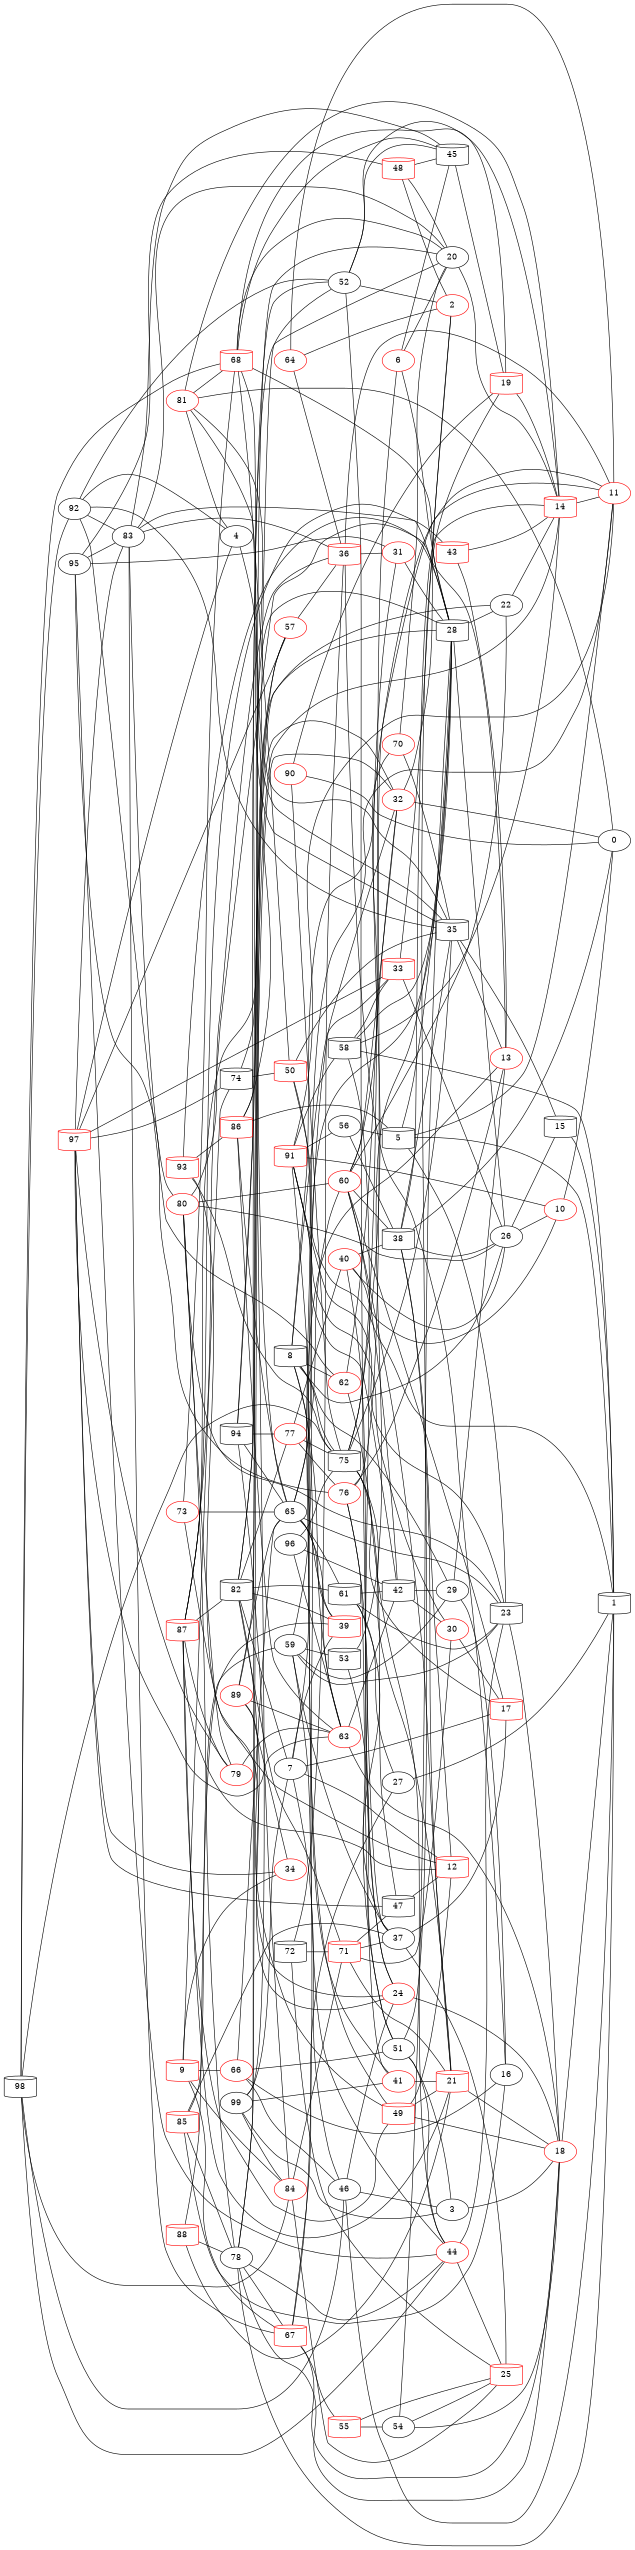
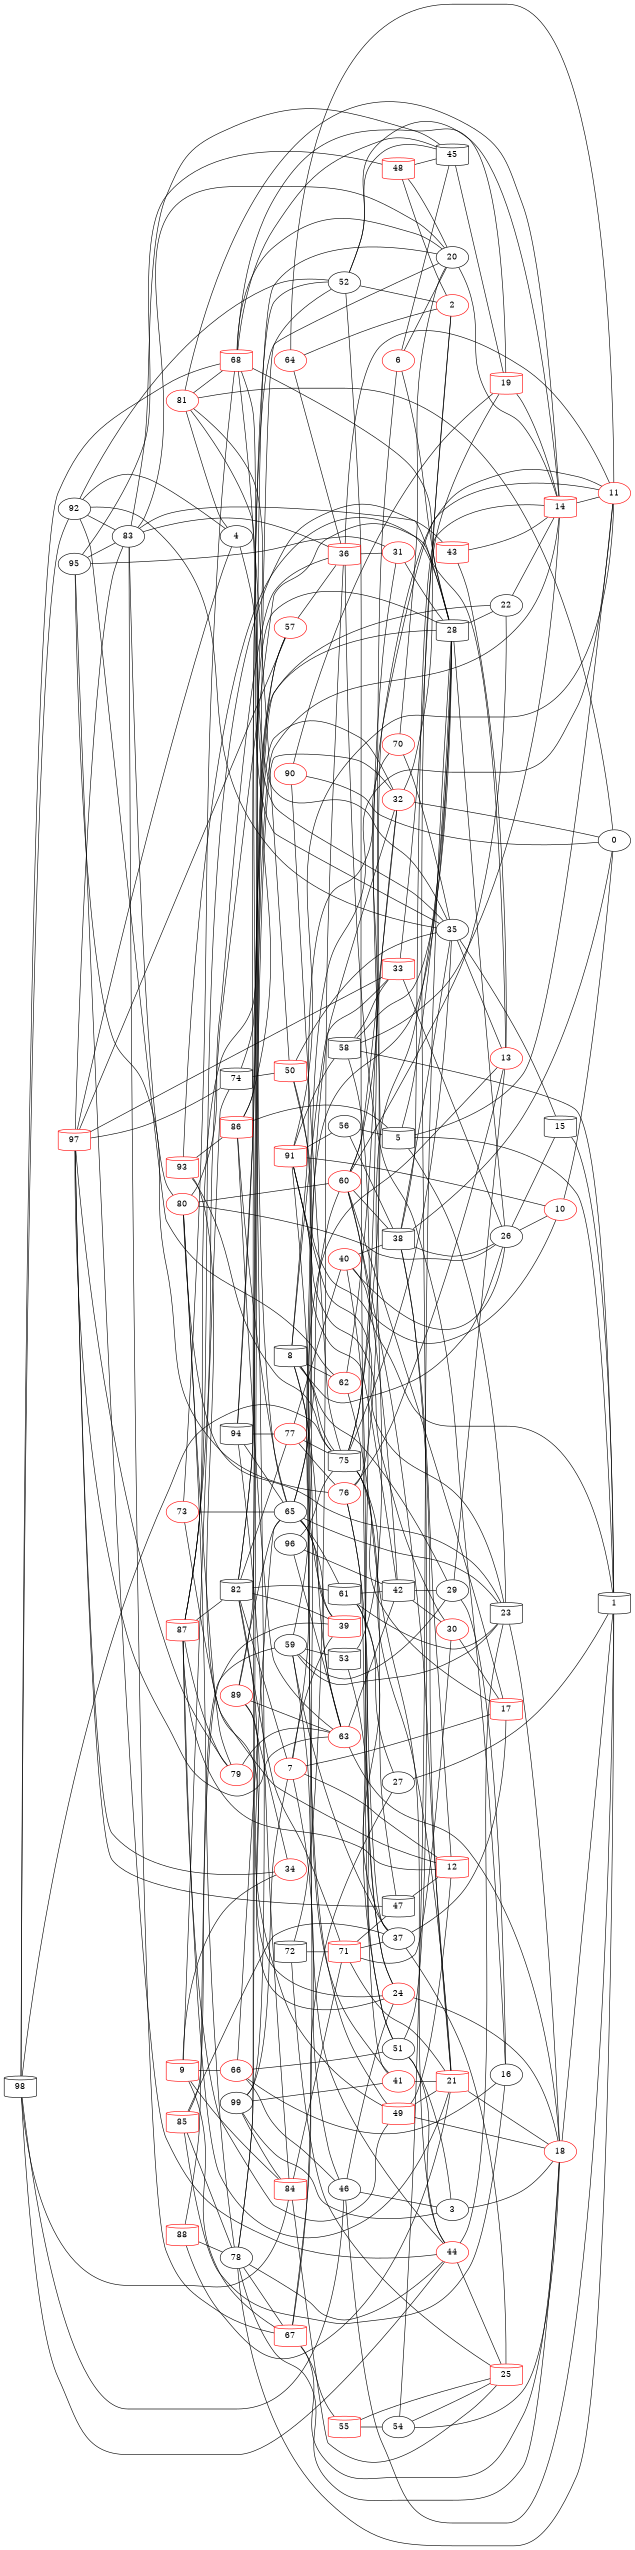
node "35": shape cylinder -> ellipse
node "7": color black -> red
node "84": shape ellipse -> cylinder
